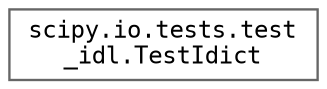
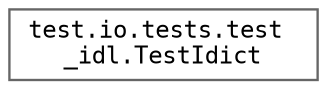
node "scipy.io.tests.test _idl.TestIdict": label "scipy.io.tests.test _idl.TestIdict" -> "test.io.tests.test _idl.TestIdict"
